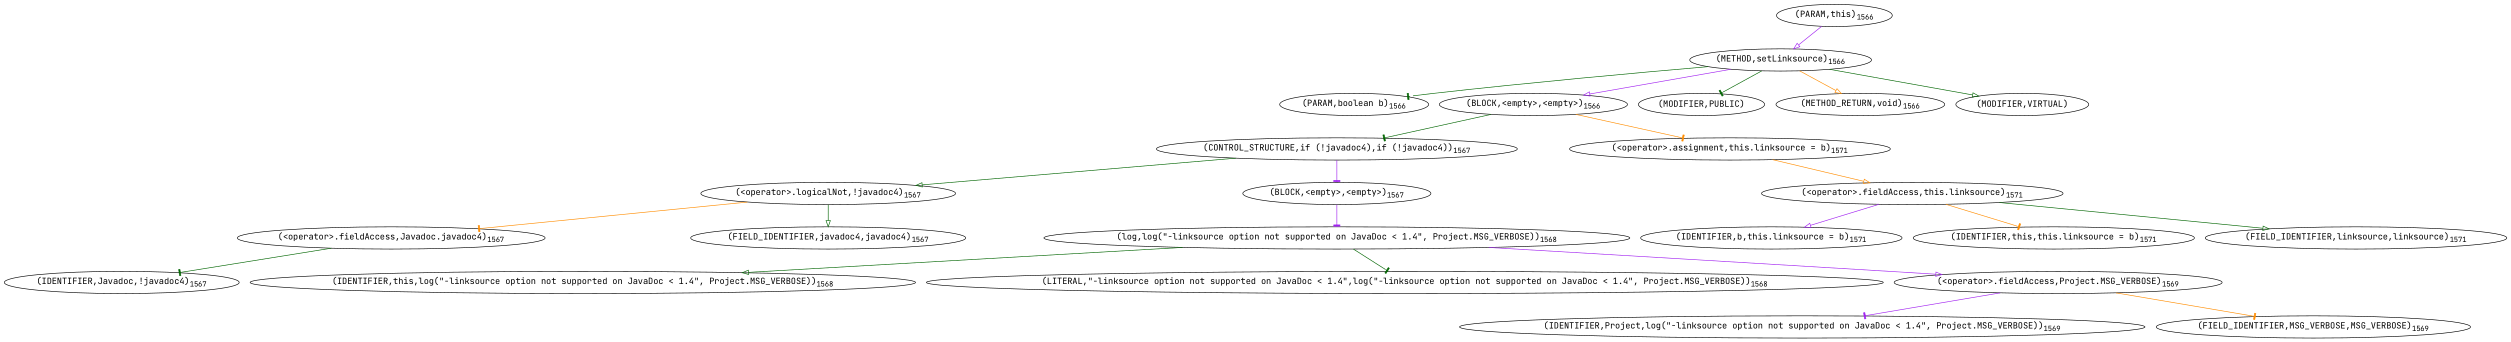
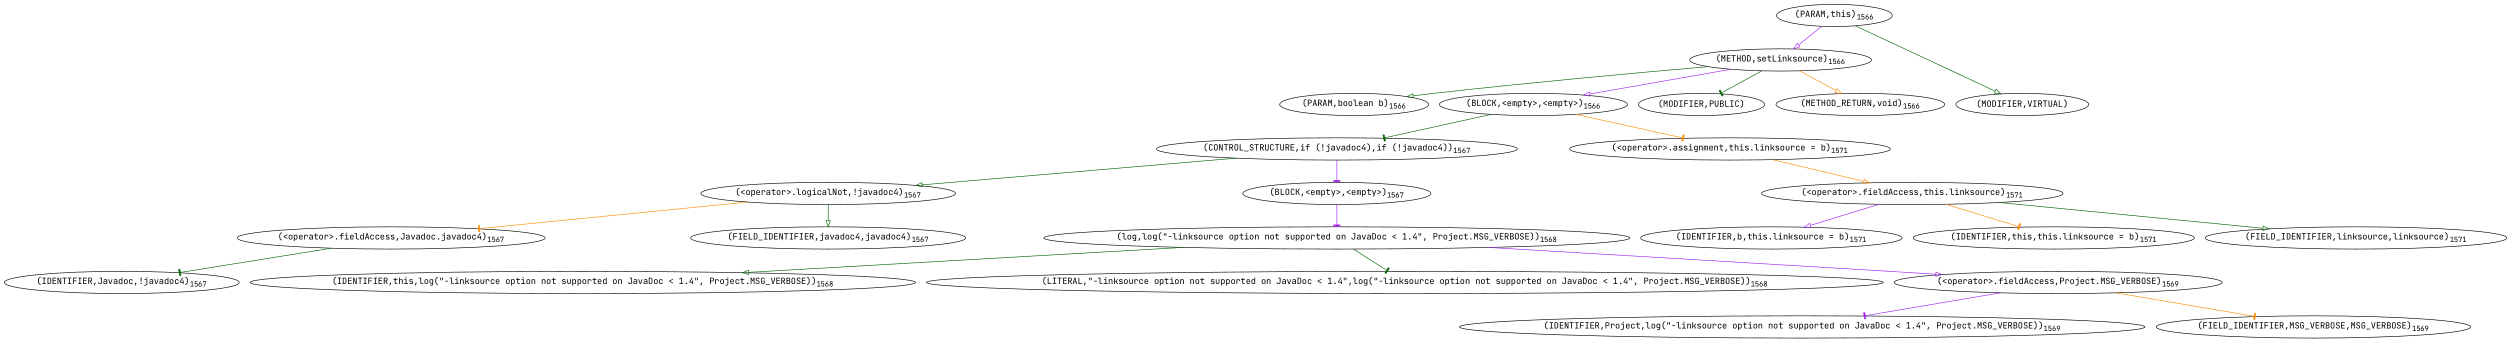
edge "(METHOD,setLinksource)" -> "(PARAM,boolean b)": arrowhead tee -> onormal
edge "(METHOD,setLinksource)" -> "(MODIFIER,VIRTUAL)": now "(PARAM,this)" -> "(MODIFIER,VIRTUAL)"
